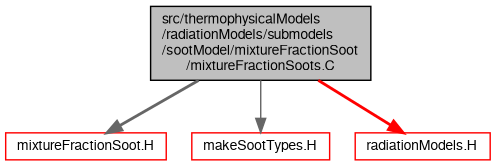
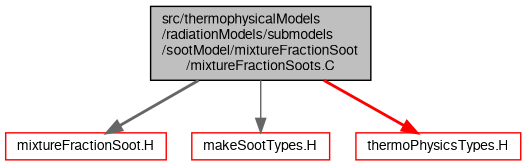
node "radiationModels.H": label "radiationModels.H" -> "thermoPhysicsTypes.H"
